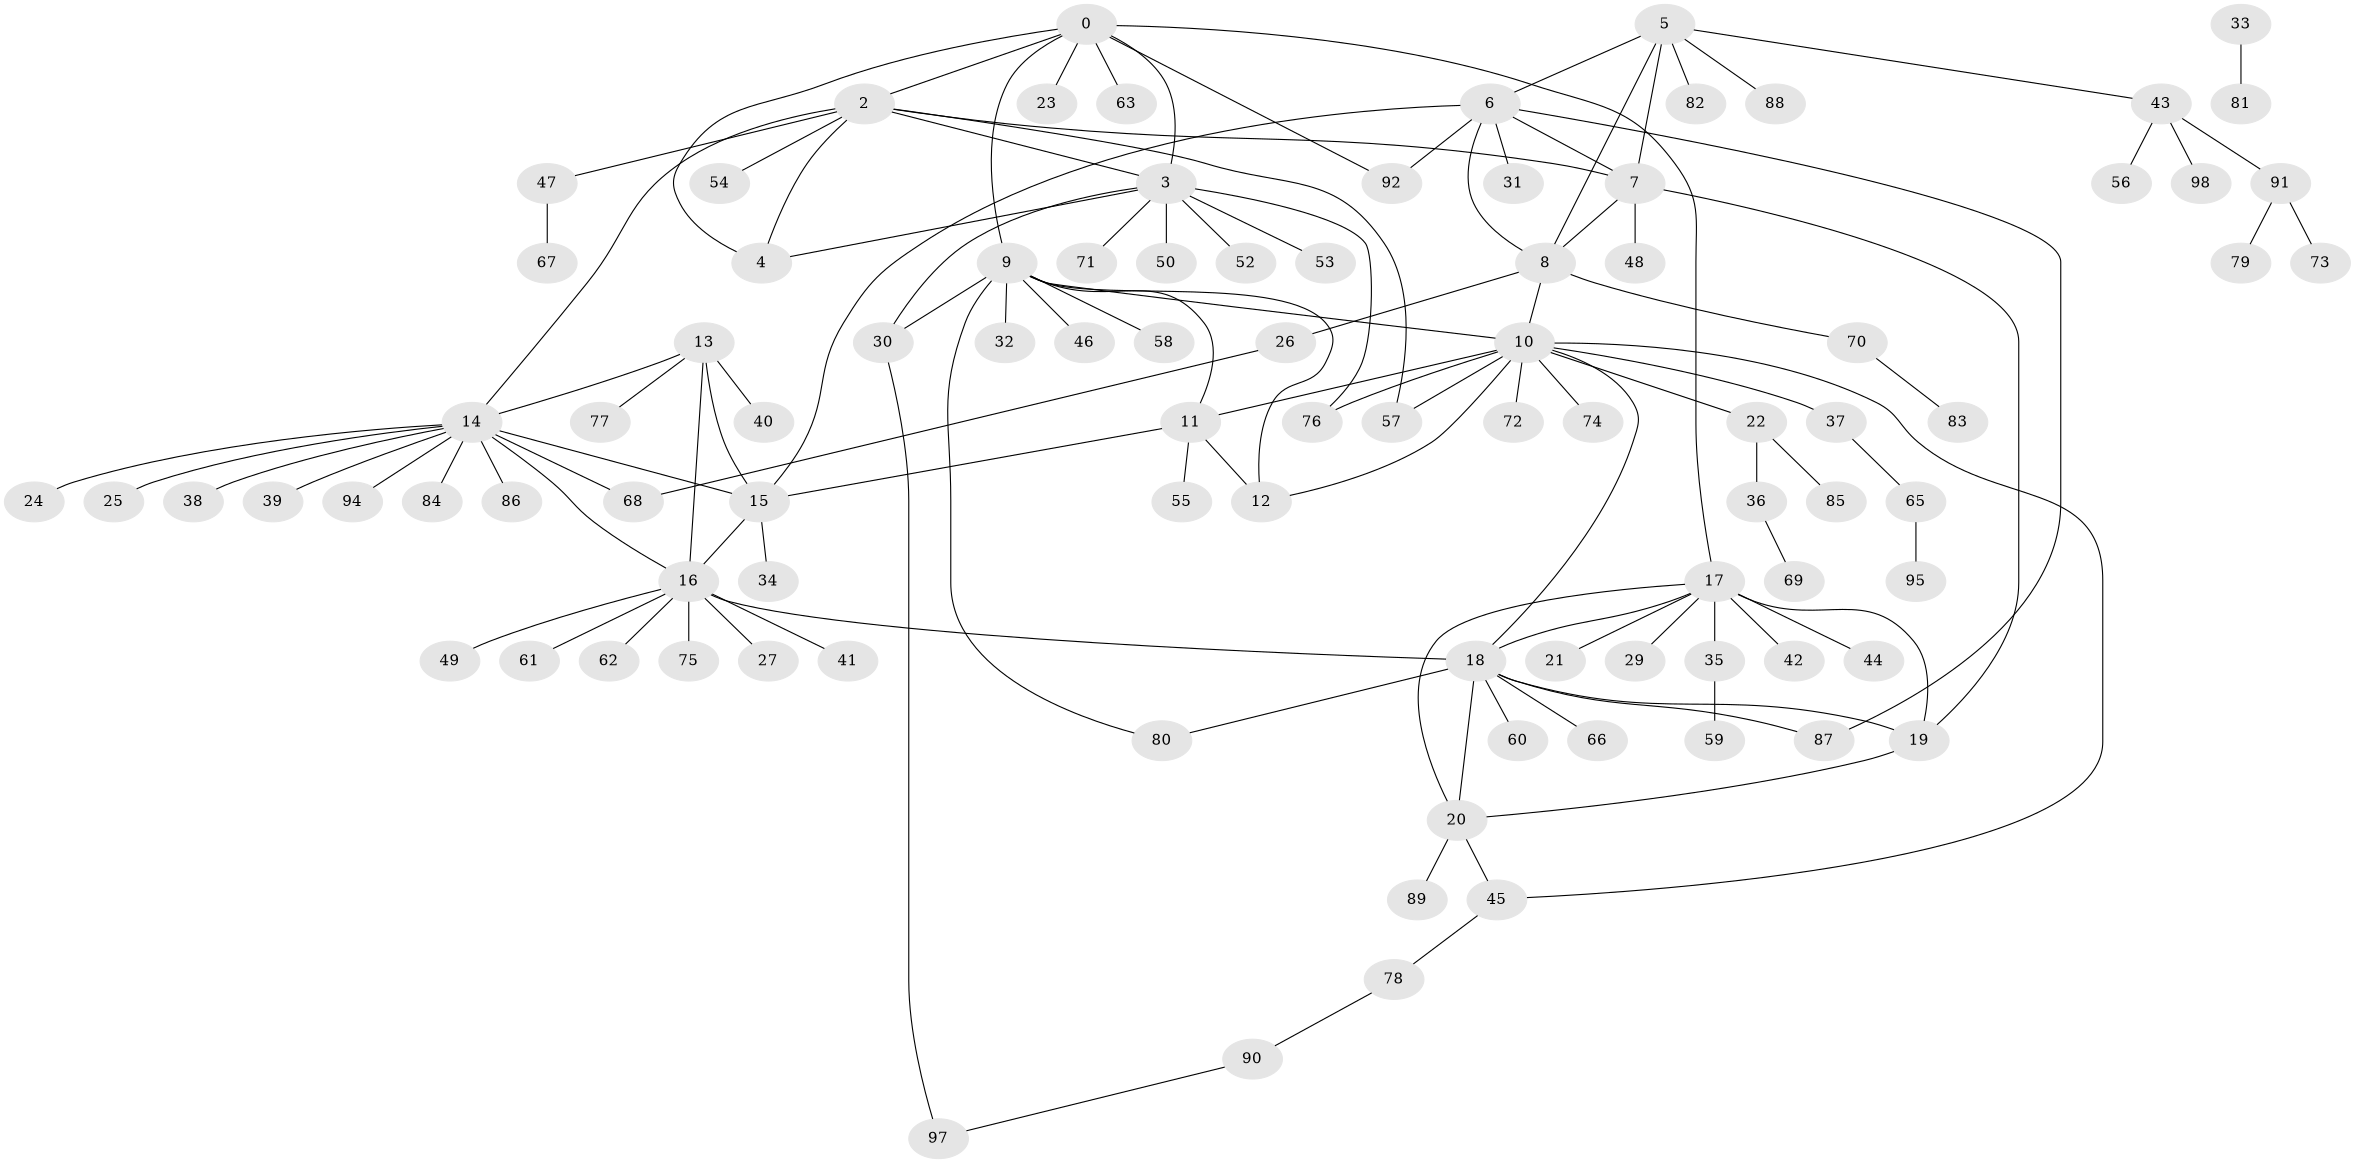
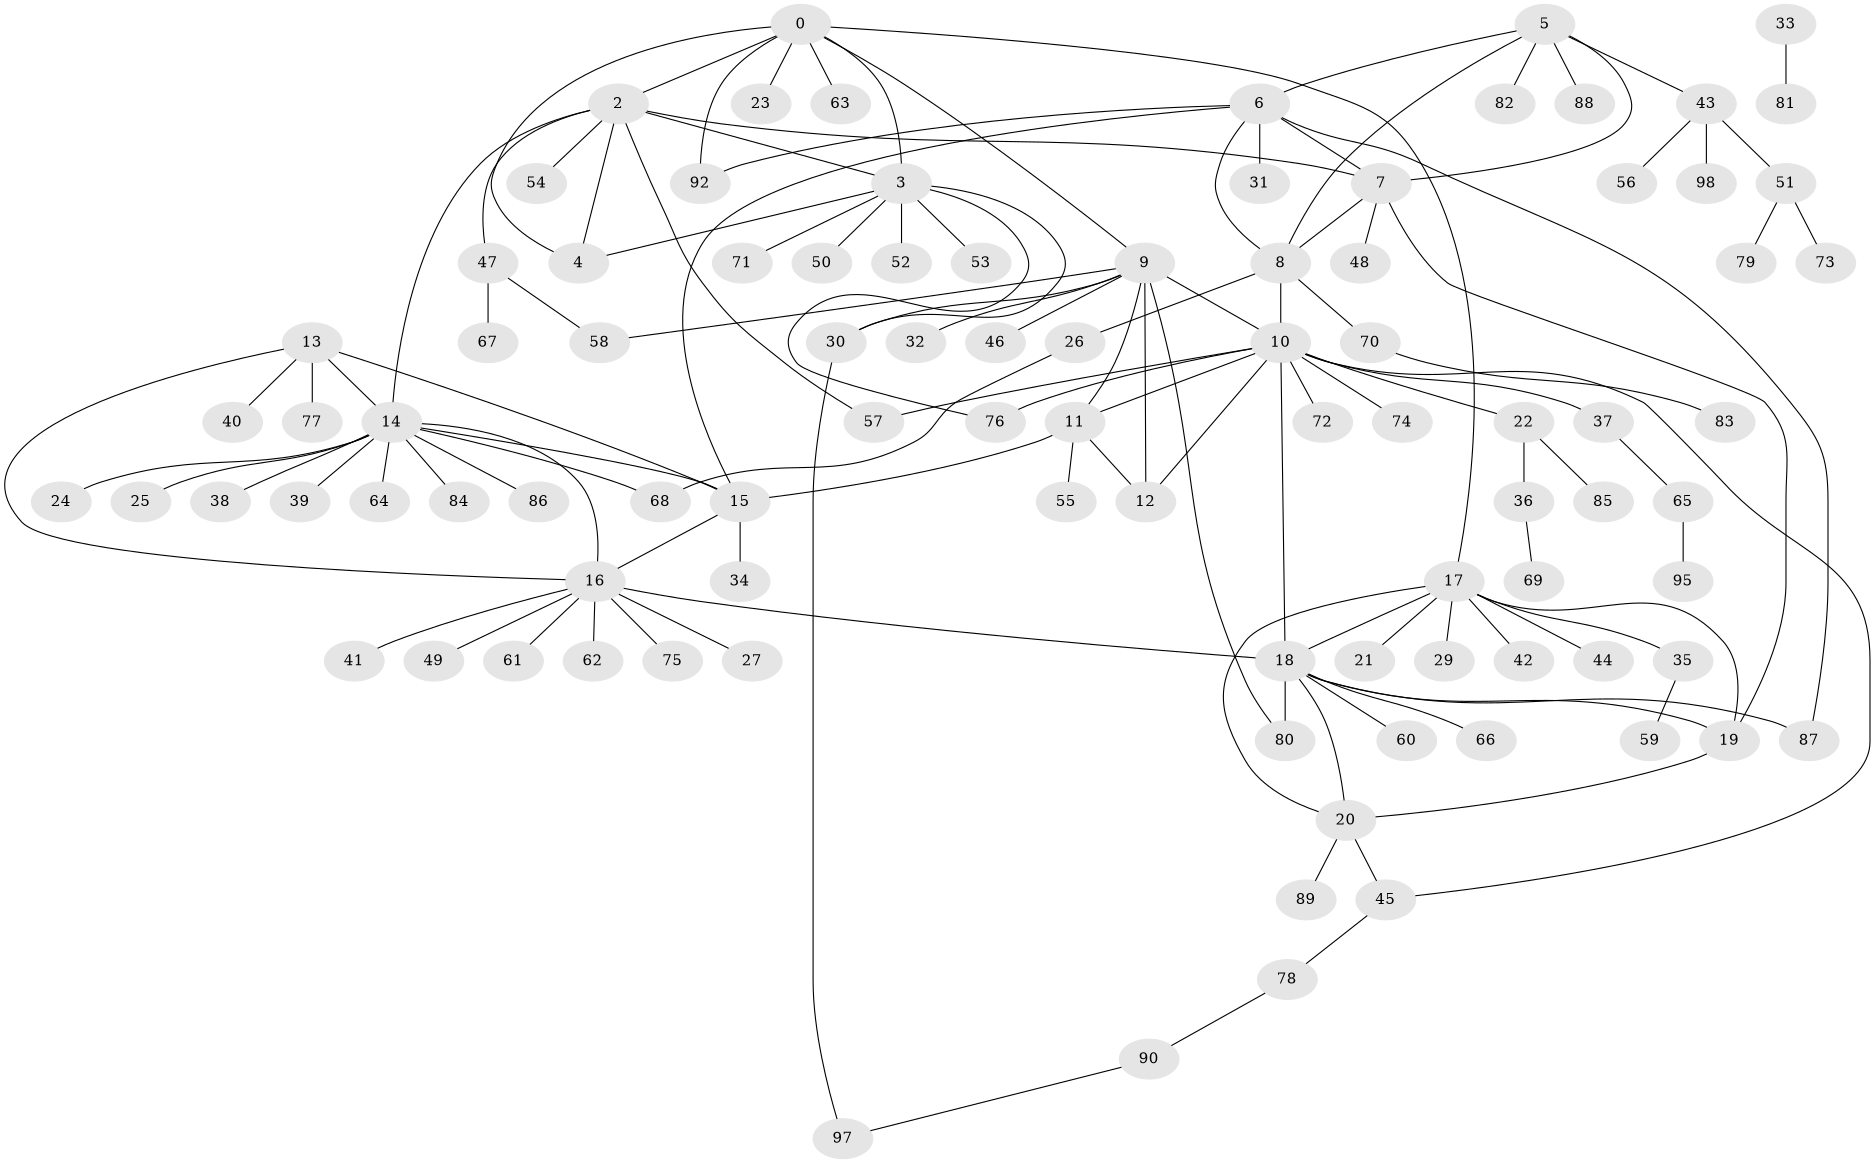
node "91": label "91" -> "51"
edge "47" -- "58": added
node "94": label "94" -> "64"
